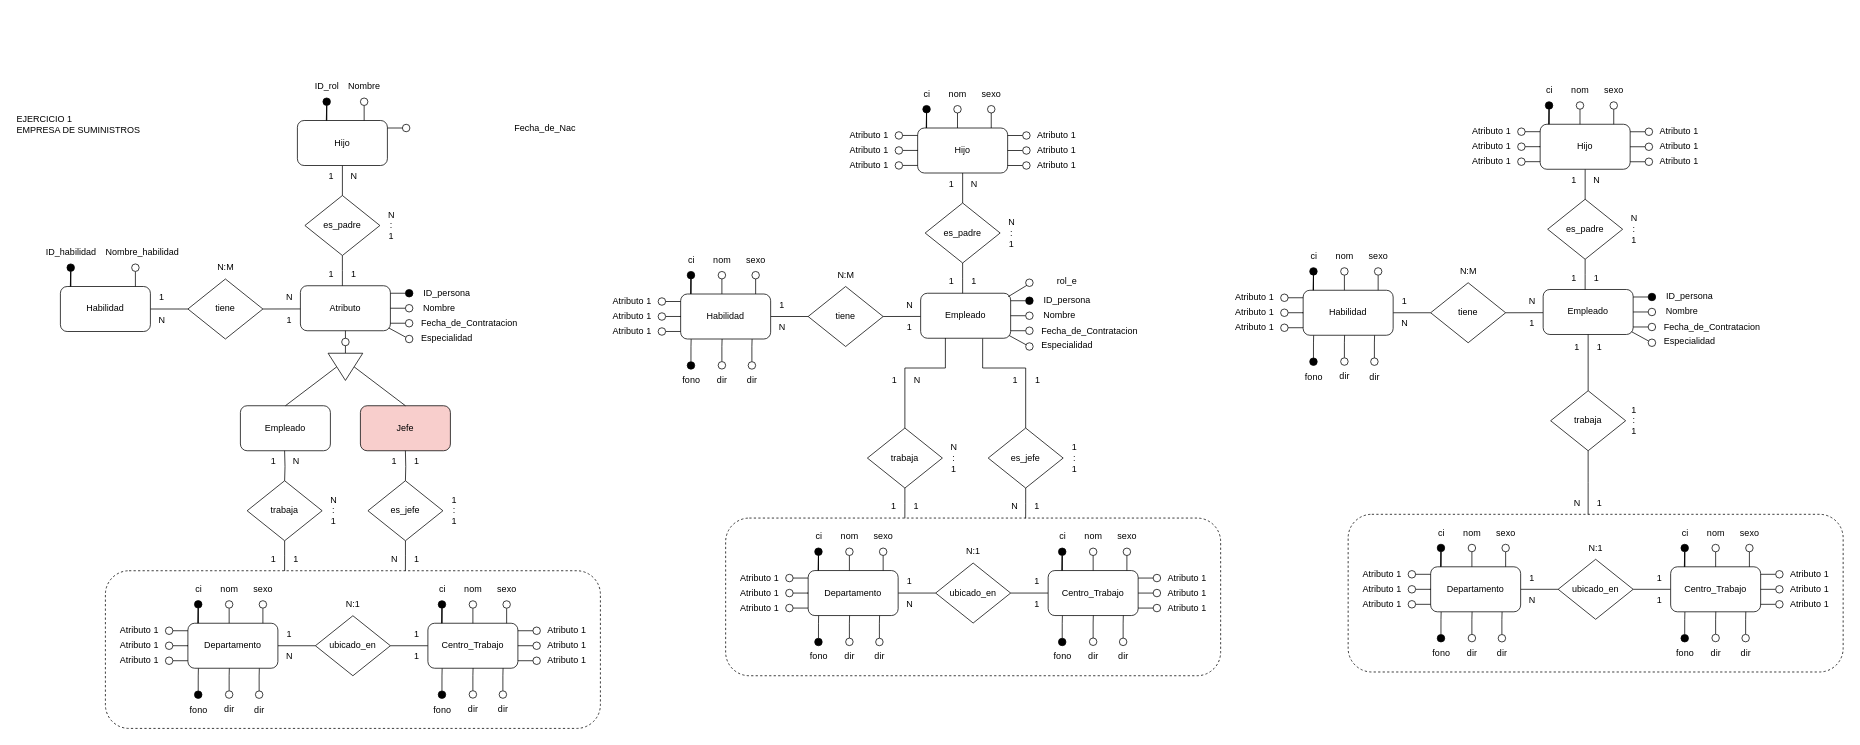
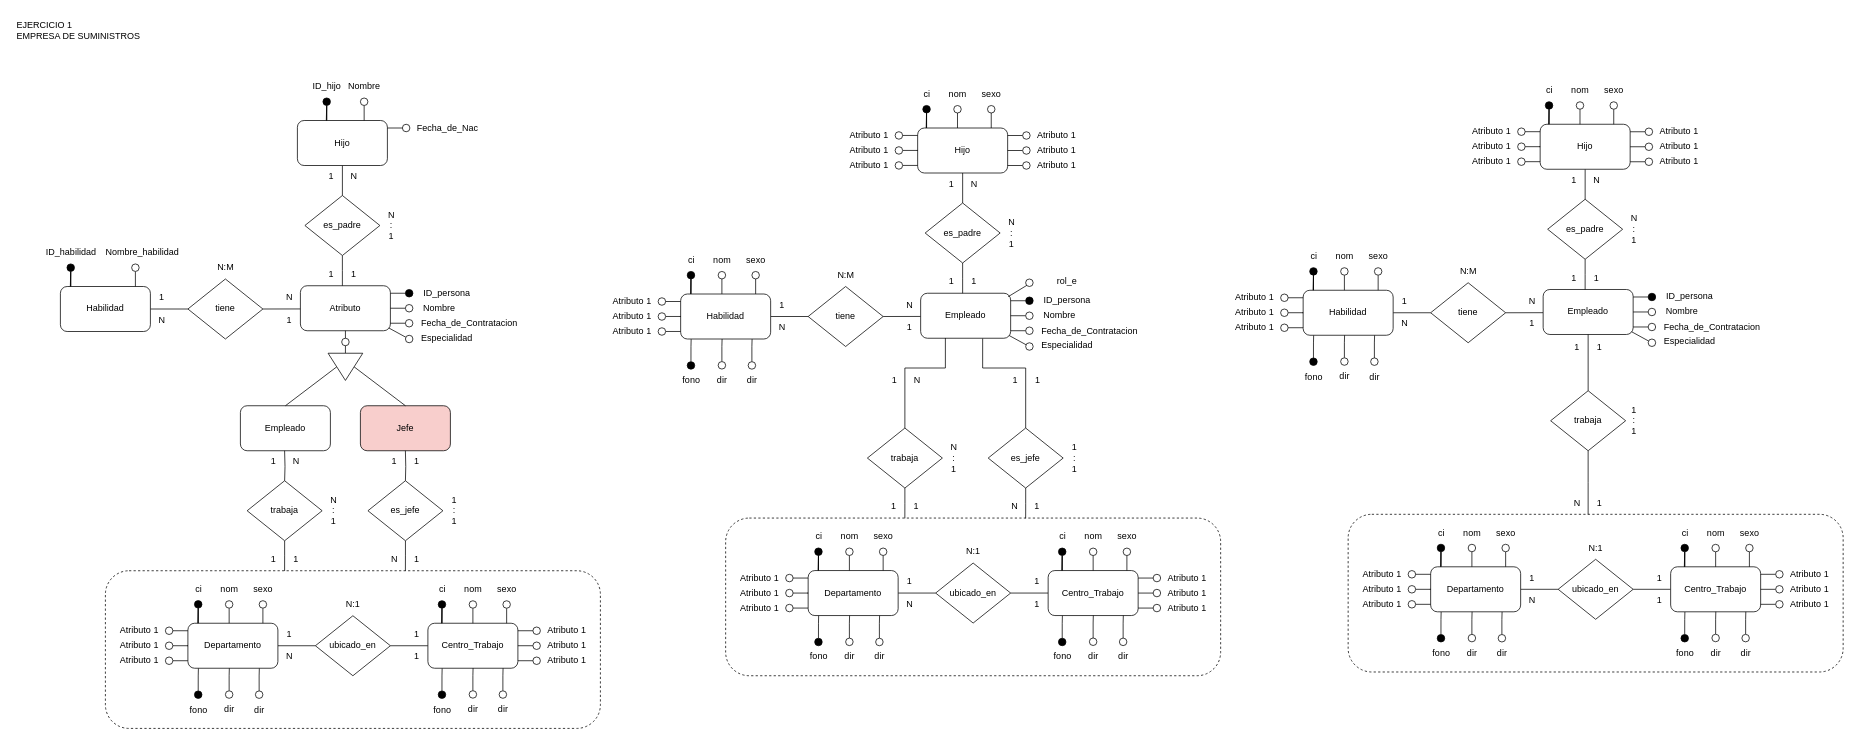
node "ID_rol": label "ID_rol" -> "ID_hijo"
node "EJERCICIO 1 EMPRESA DE SUMINISTROS": moved (87, 124) -> (87, 30)
node "Fecha_de_Nac": moved (545, 128) -> (447, 128)
